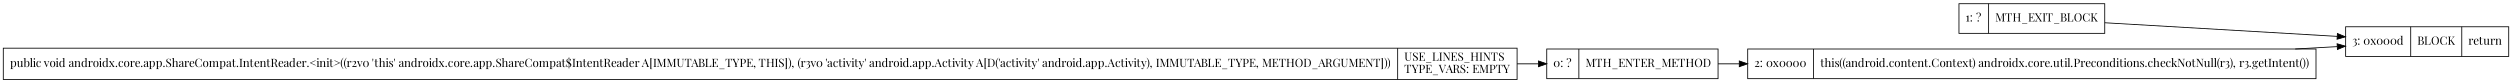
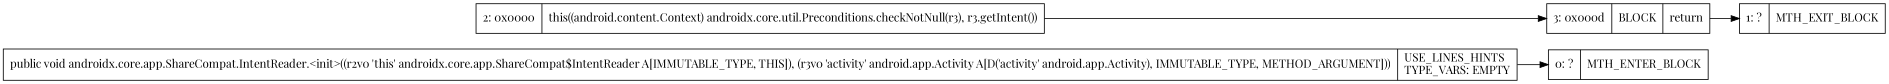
edge "1: ?" -> "3: 0x000d": reversed
node "0: ?": text "MTH_ENTER_METHOD" -> "MTH_ENTER_BLOCK"
edge "0: ?" -> "2: 0x0000": removed
